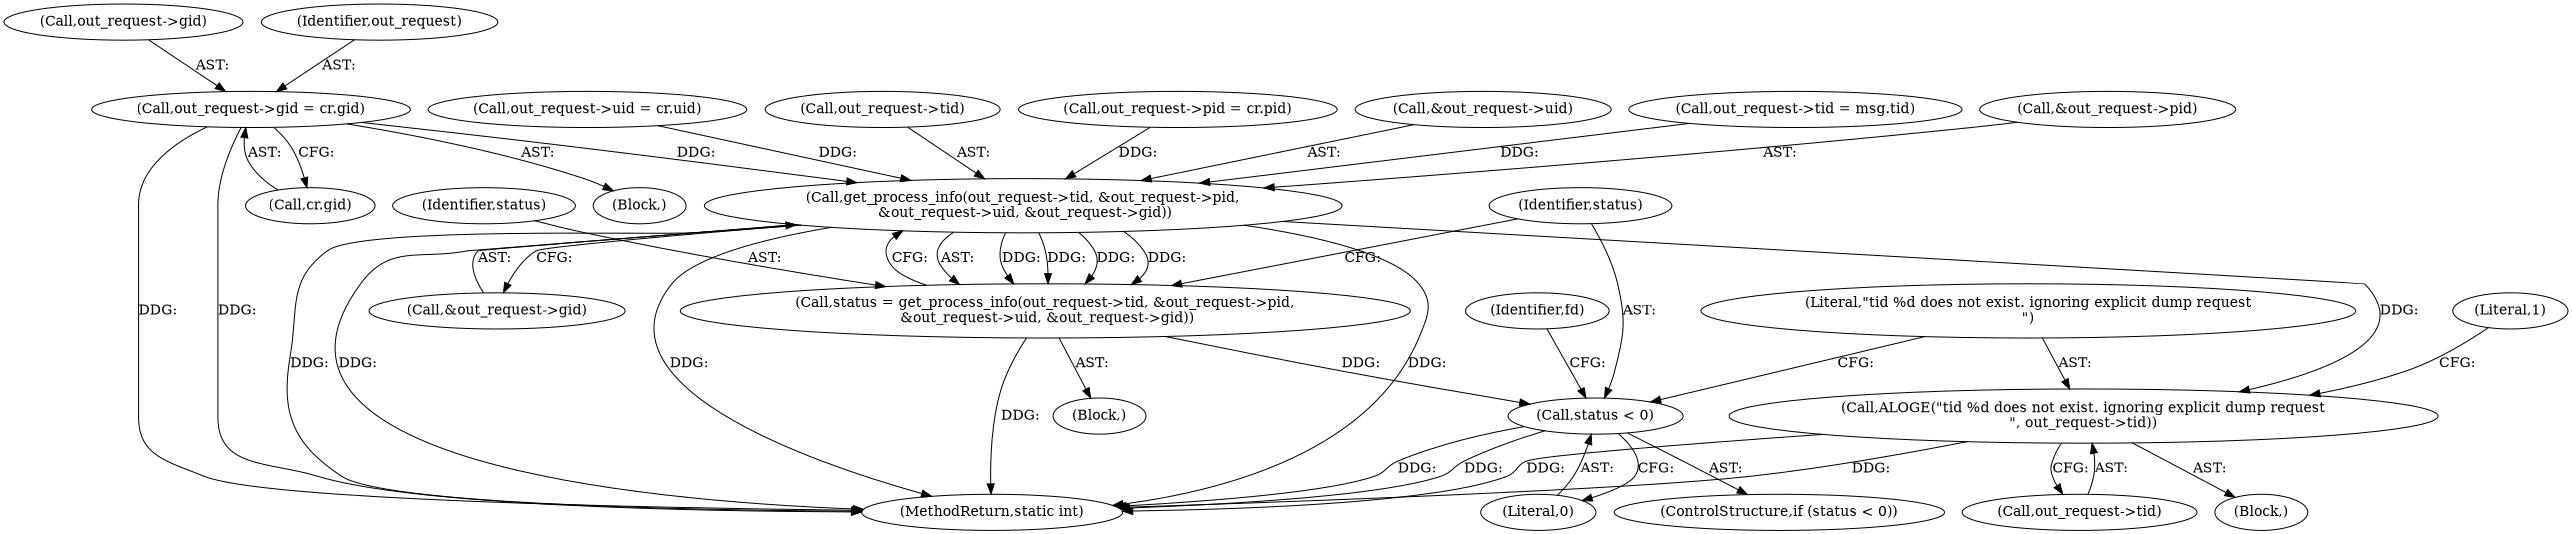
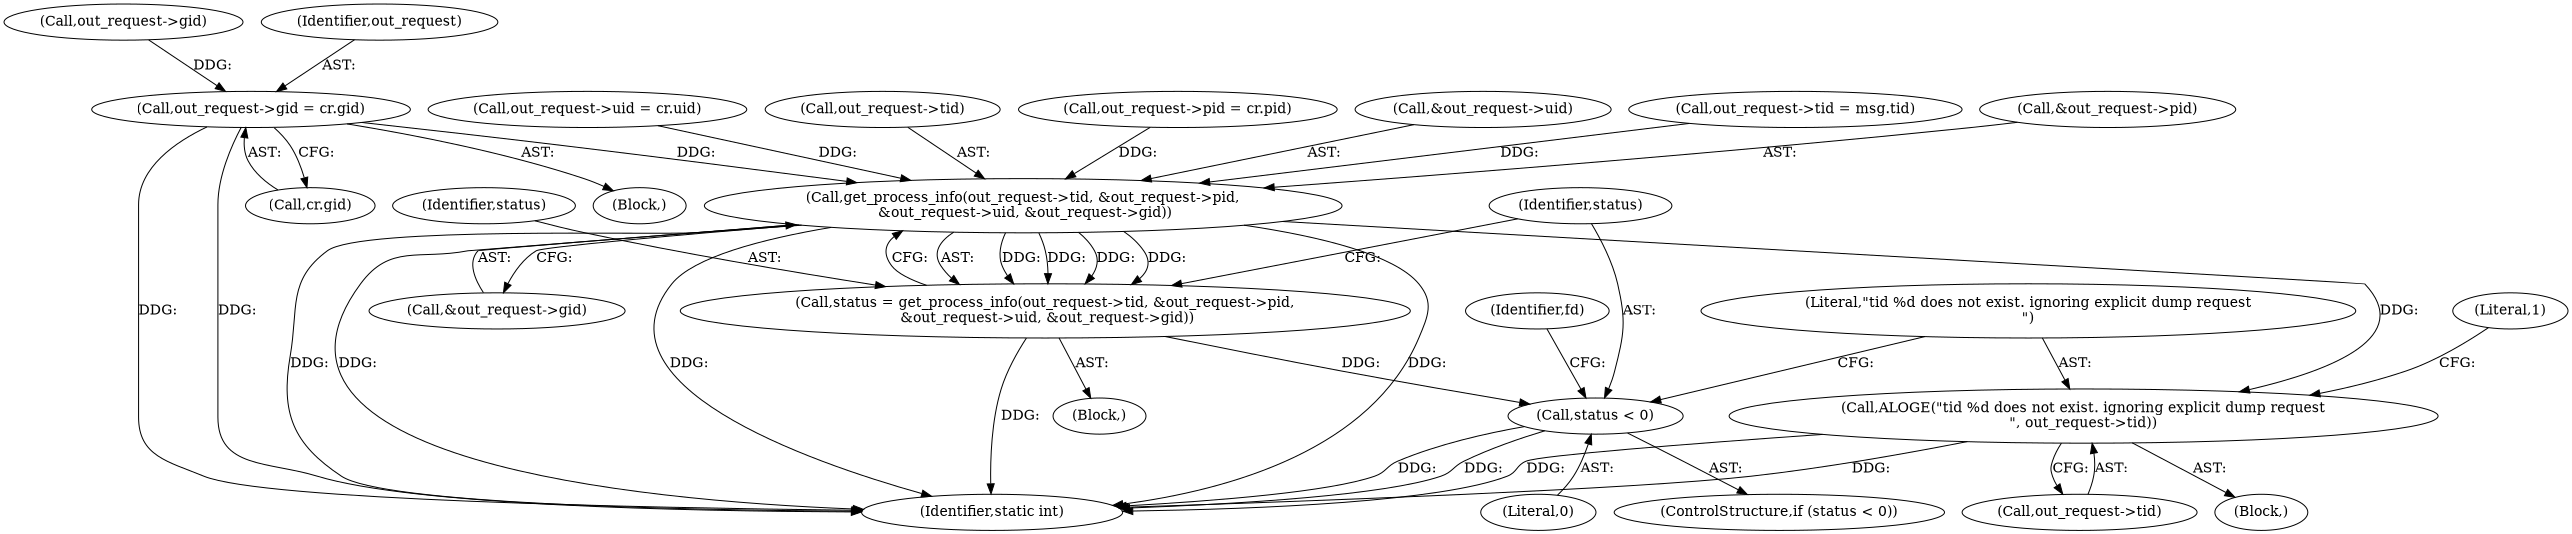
edge "(Call,out_request->gid)" -> "(Call,out_request->gid = cr.gid)": label "AST: " -> "DDG: "
edge "(Call,status < 0)" -> "(Literal,0)": removed, label "CFG:"
node "(MethodReturn,static int)": label "(MethodReturn,static int)" -> "(Identifier,static int)"
